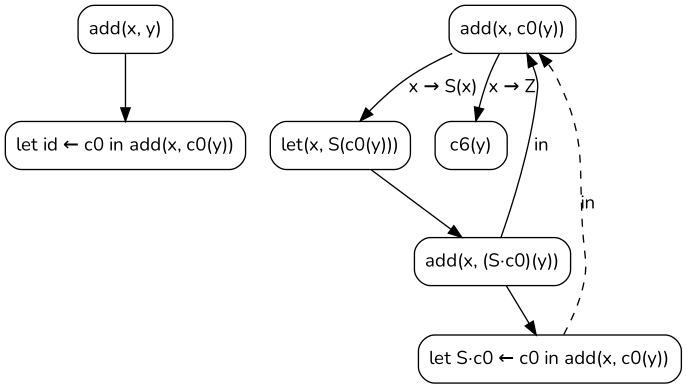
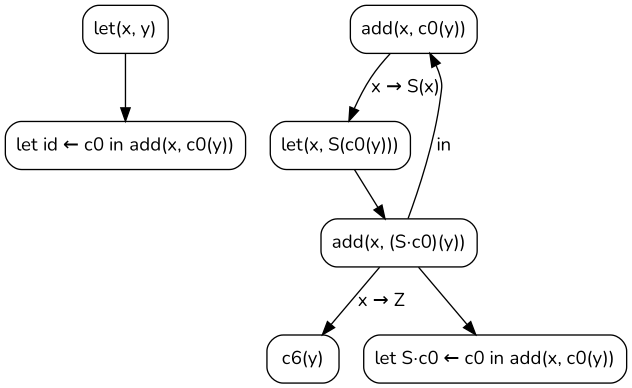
node "add(x, y)": label "add(x, y)" -> "let(x, y)"
edge "add(x, c0(y))" -> "c6(y)": now "add(x, (S·c0)(y))" -> "c6(y)"
edge "let S·c0 ← c0 in add(x, c0(y))" -> "add(x, c0(y))": removed, label "in"
